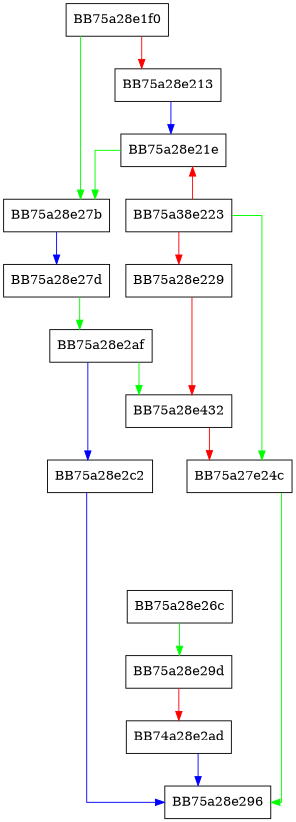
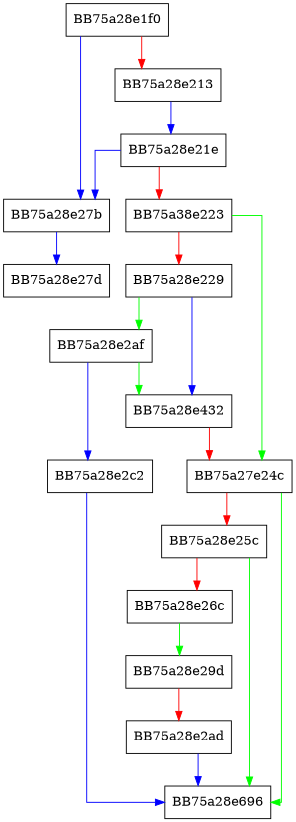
edge "BB75a28e1f0" -> "BB75a28e27b": color green -> blue
edge "BB75a28e21e" -> "BB75a28e27b": color green -> blue
edge "BB75a38e223" -> "BB75a28e21e": reversed
edge "BB75a28e27d" -> "BB75a28e2af": now "BB75a28e229" -> "BB75a28e2af"
edge "BB75a28e229" -> "BB75a28e432": color red -> blue
node "BB75a28e25c": added
node "BB74a28e2ad": label "BB74a28e2ad" -> "BB75a28e2ad"
node "BB75a28e296": label "BB75a28e296" -> "BB75a28e696"
